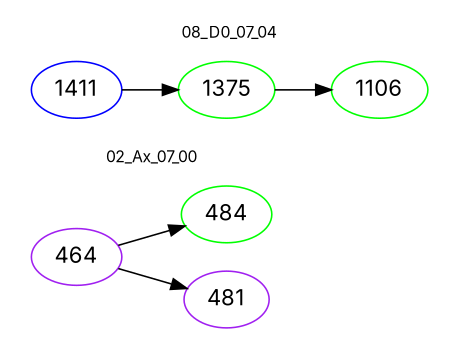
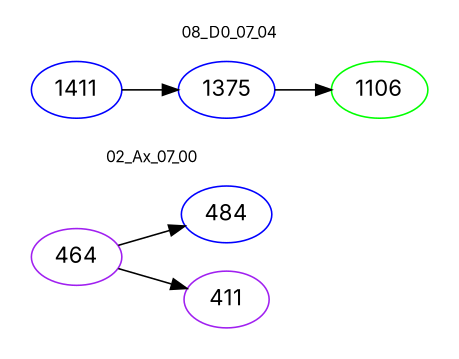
node "1375": color green -> blue
node "484": color green -> blue
node "481": label "481" -> "411"
